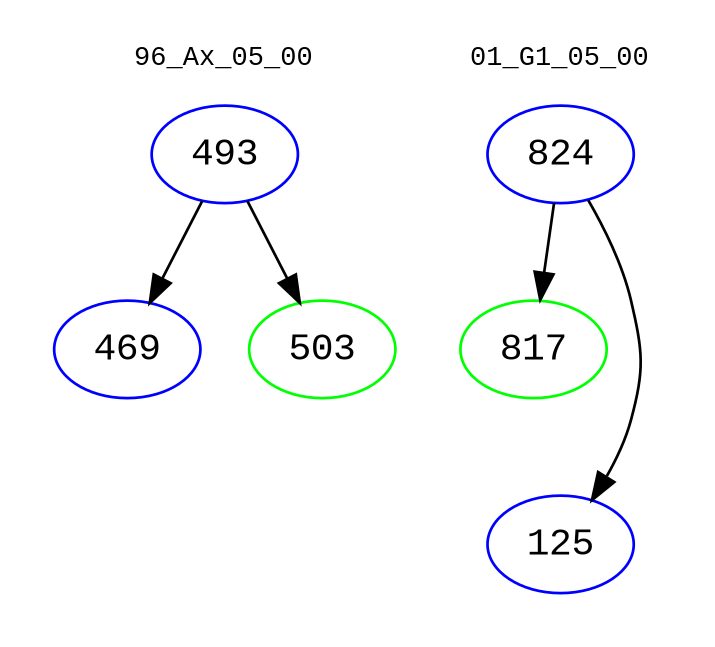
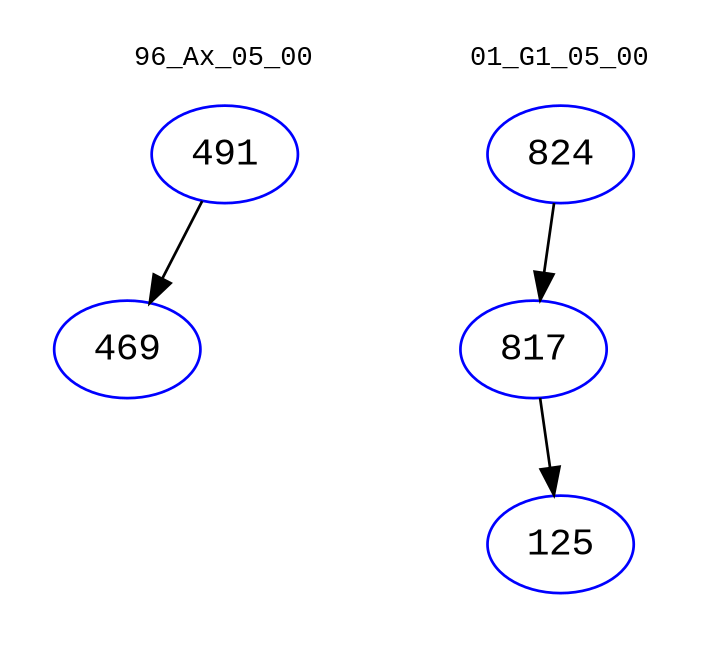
node "493": label "493" -> "491"
edge "824" -> "125": now "817" -> "125"
node "503": removed
node "817": color green -> blue
